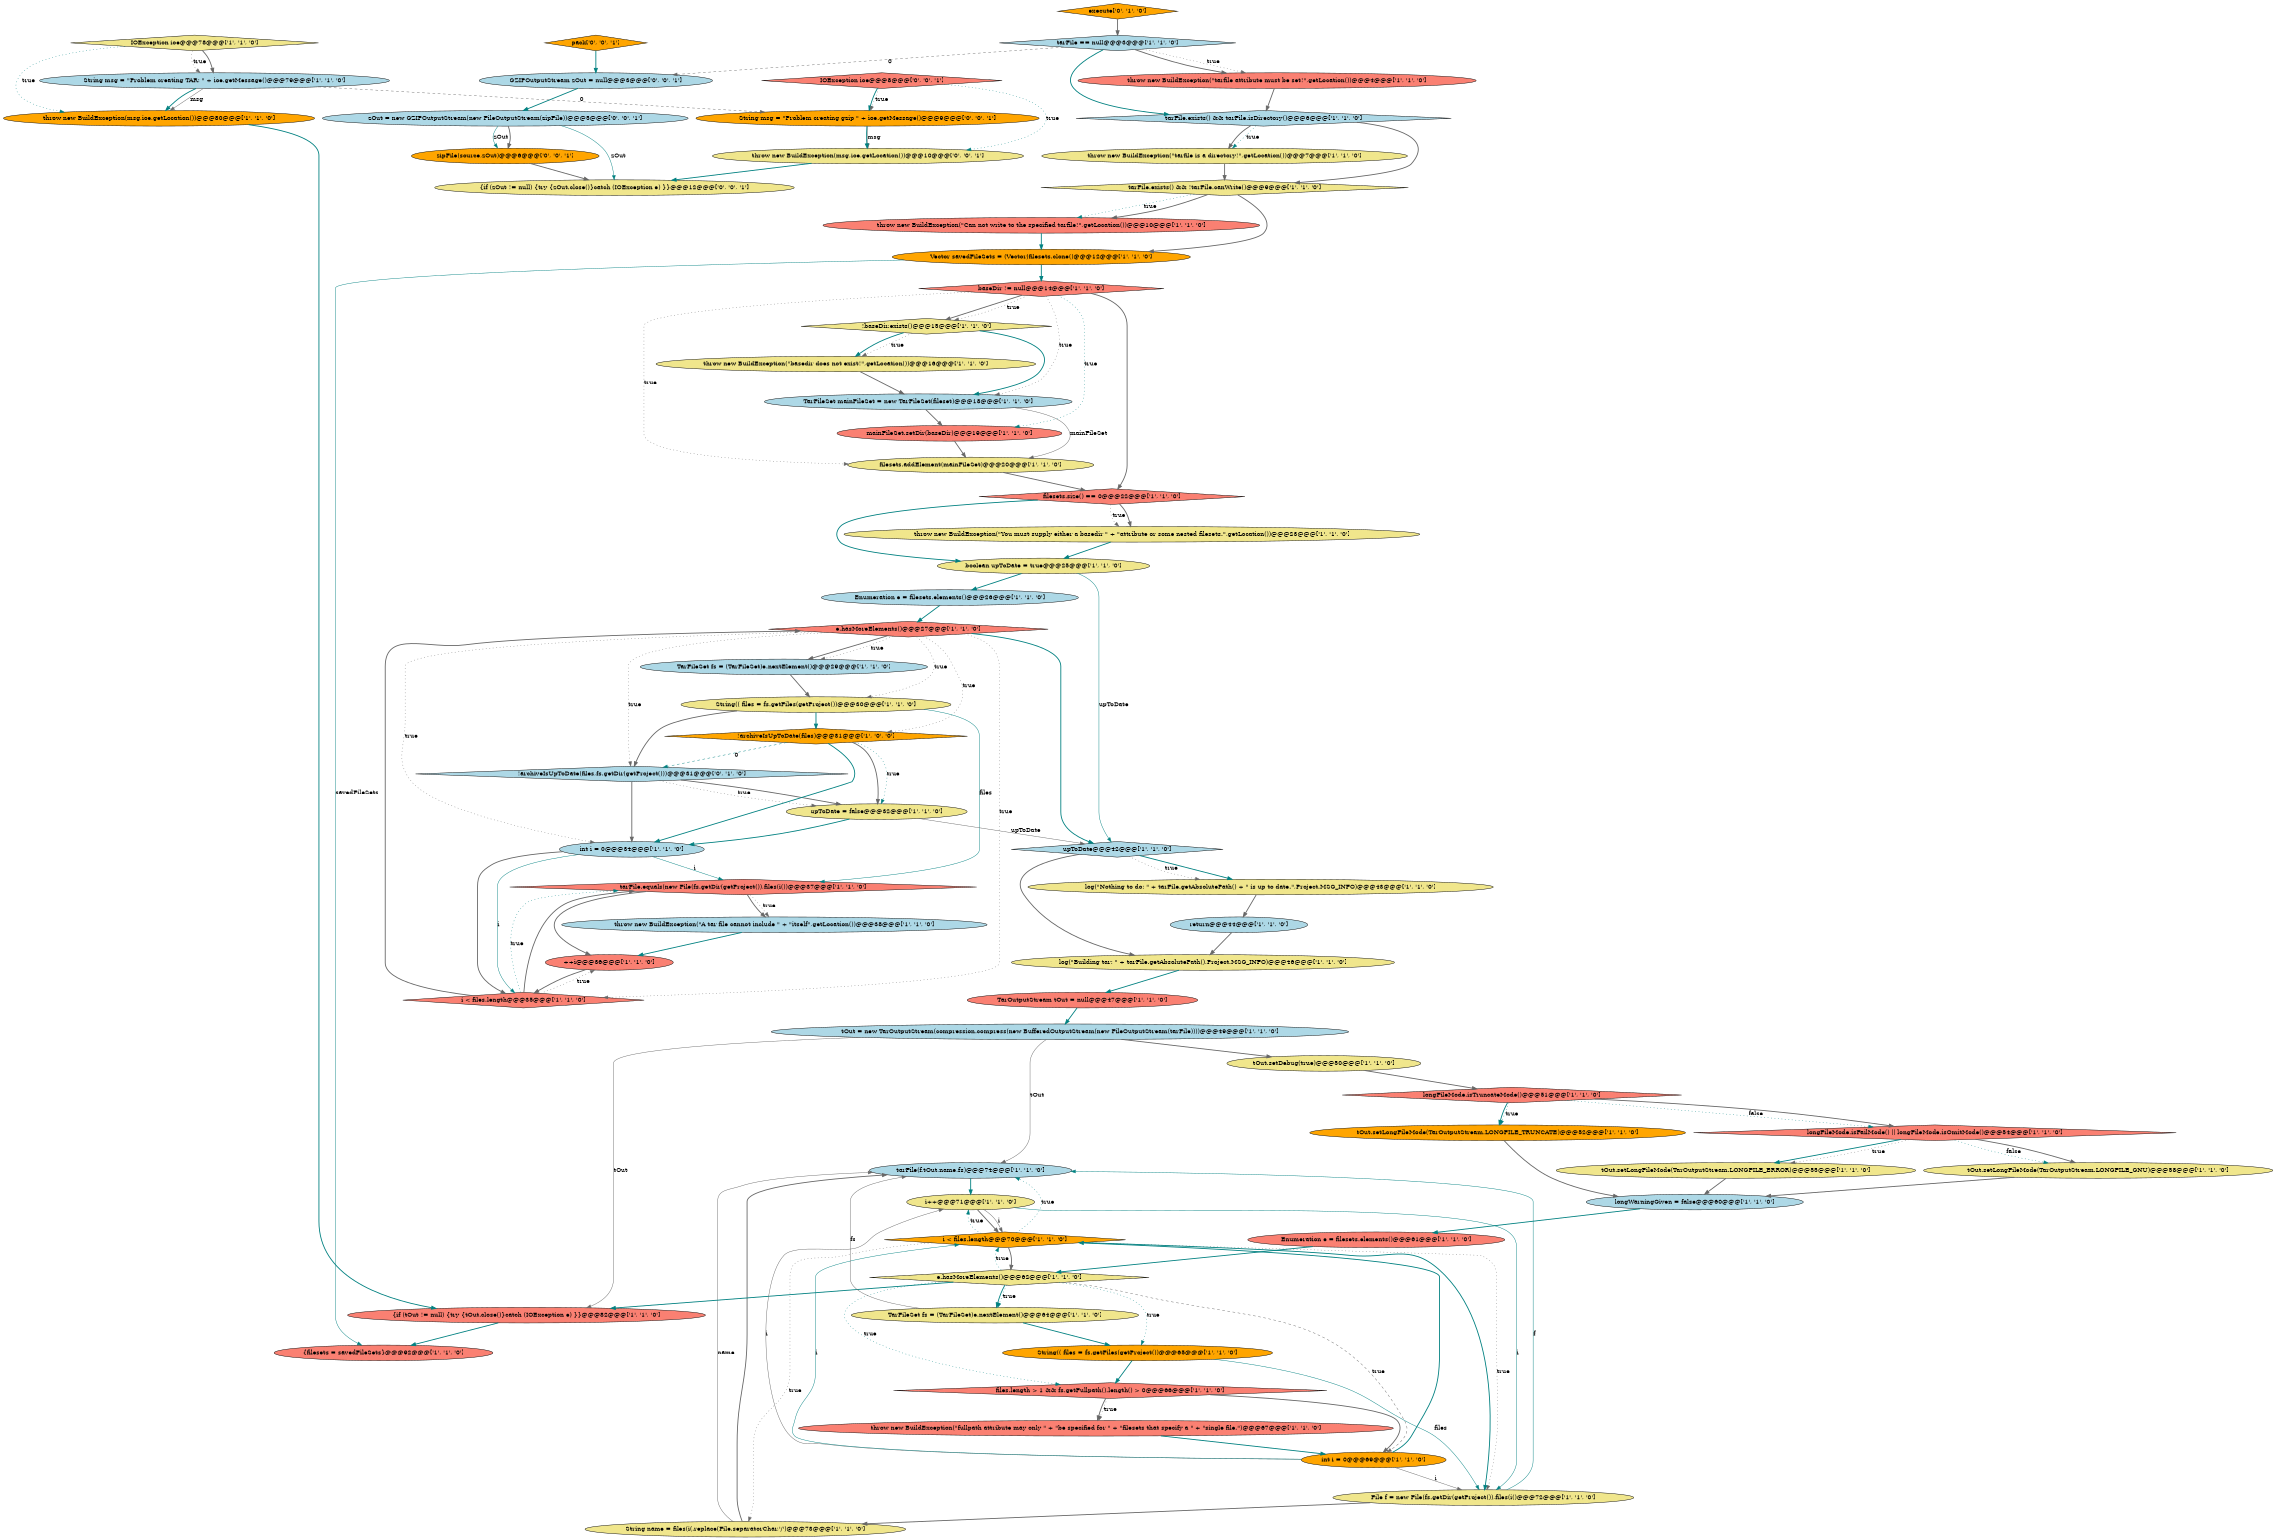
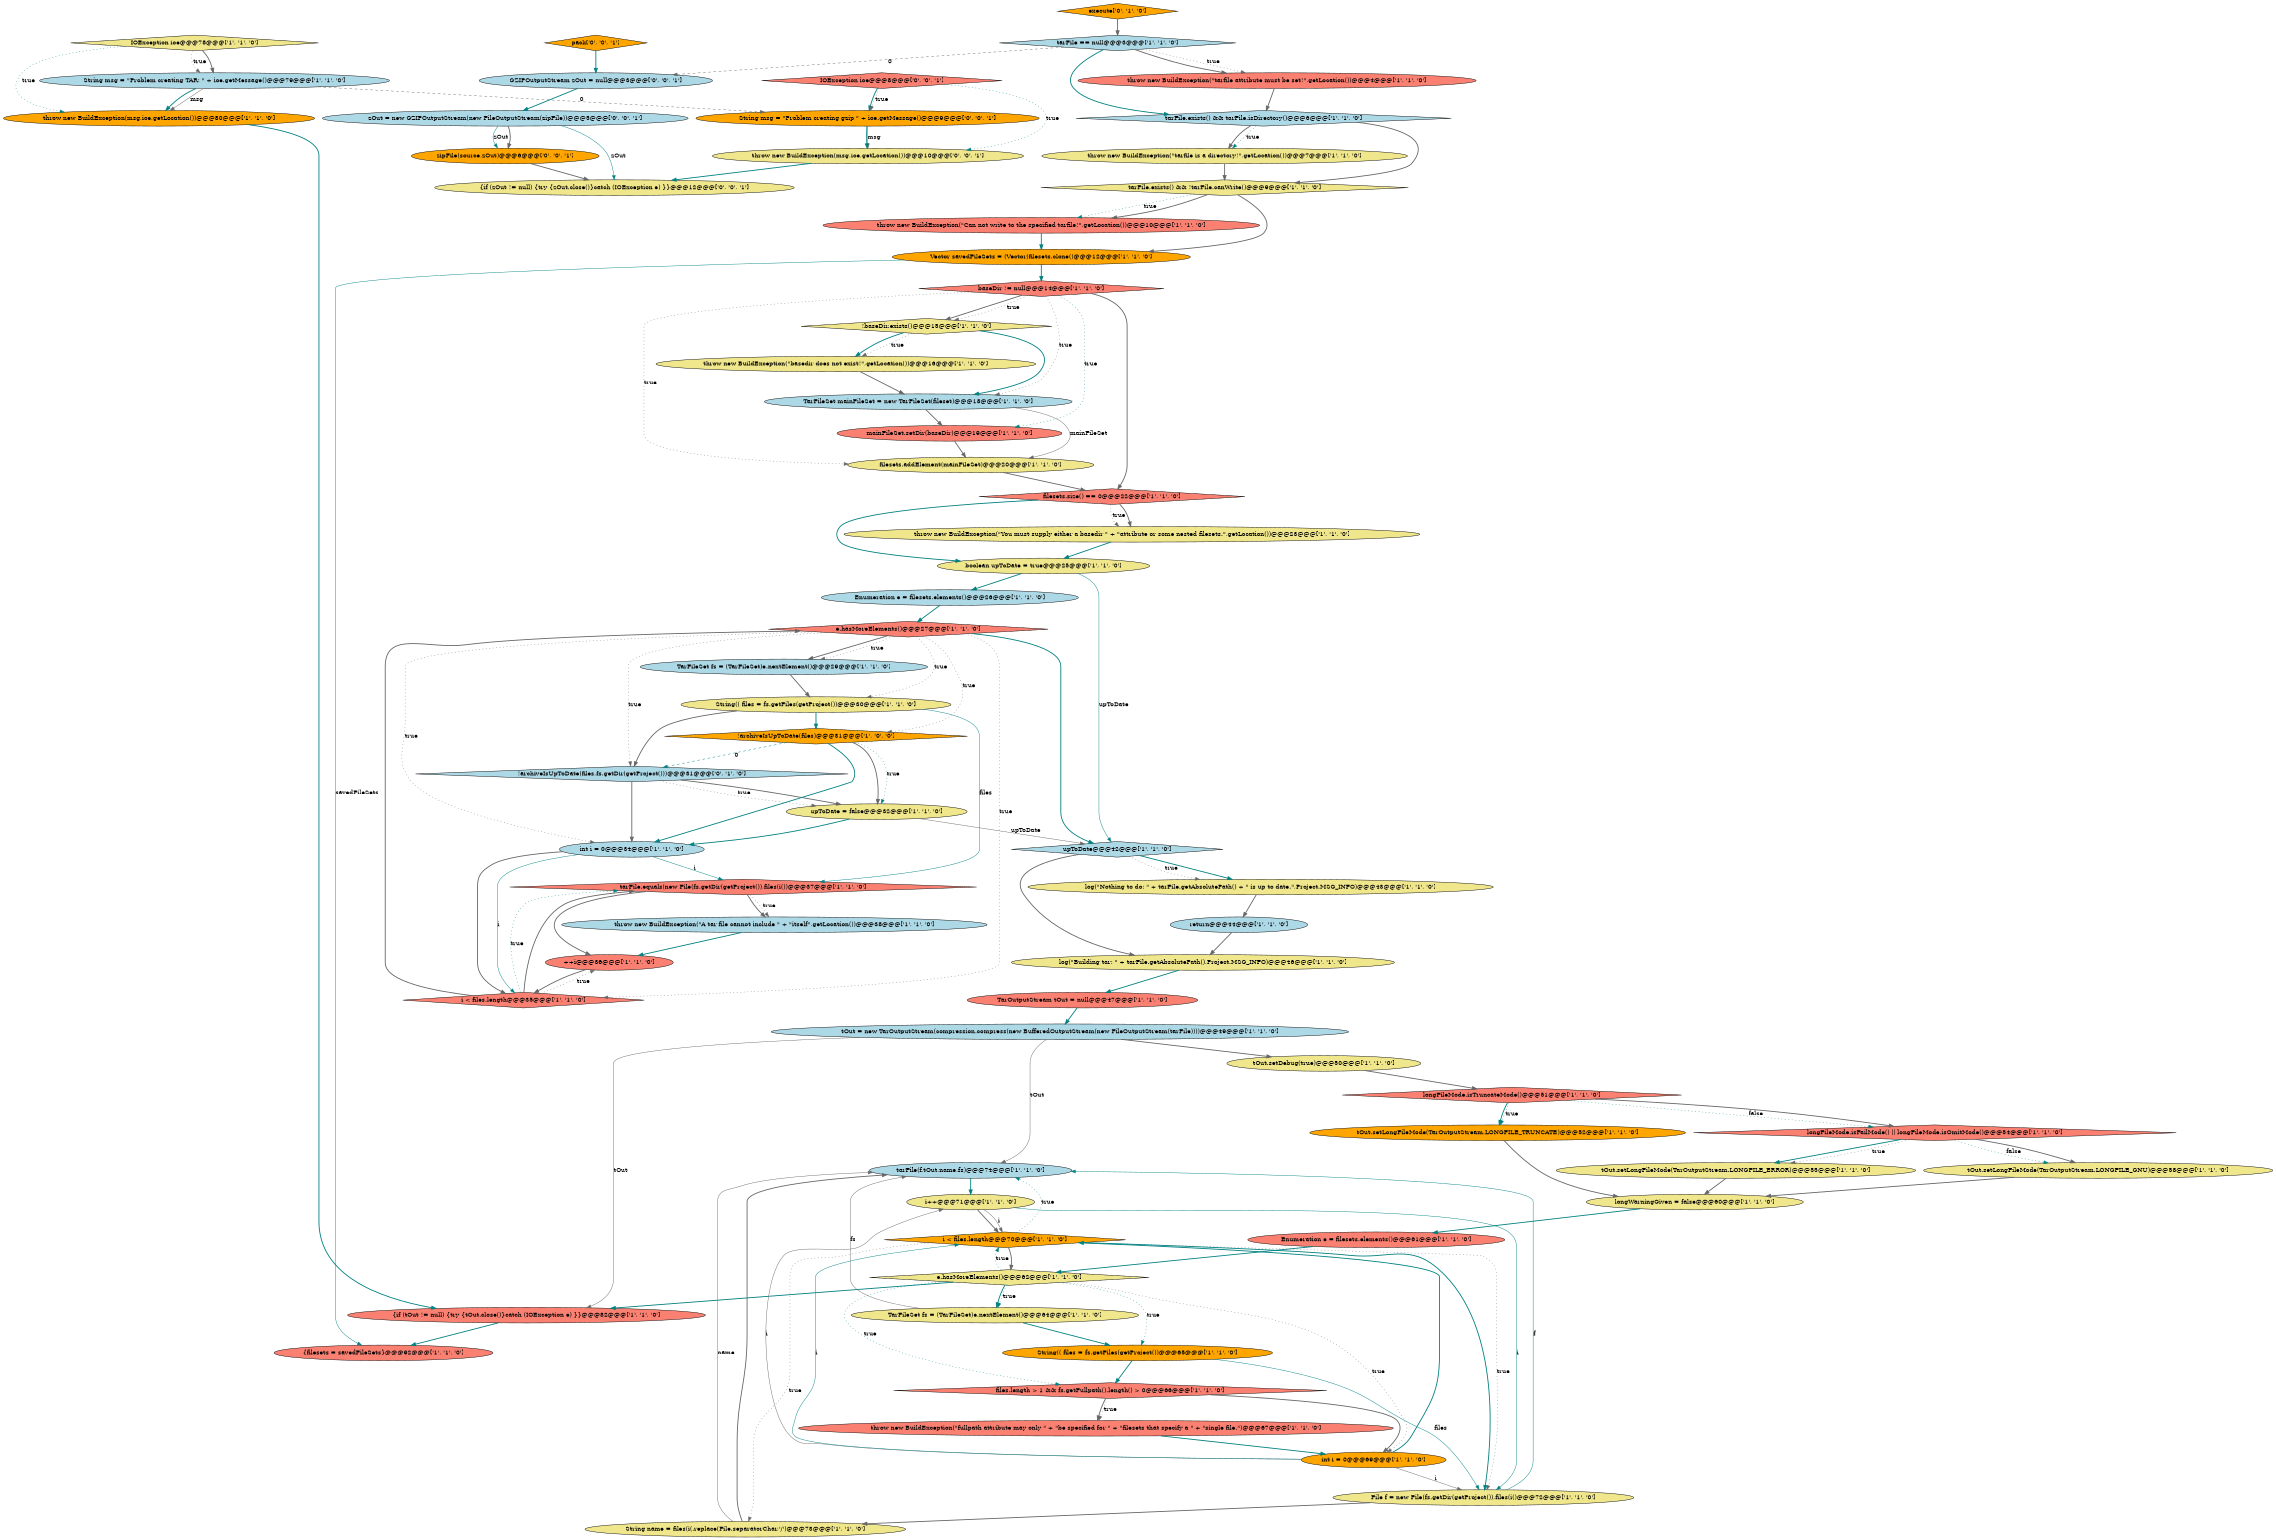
node "longWarningGiven = false@@@60@@@['1', '1', '0']": fillcolor lightblue -> khaki
edge "i < files.length@@@70@@@['1', '1', '0']" -> "i++@@@71@@@['1', '1', '0']": removed, label "true"
edge "e.hasMoreElements()@@@62@@@['1', '1', '0']" -> "int i = 0@@@69@@@['1', '1', '0']": style dashed -> dotted
